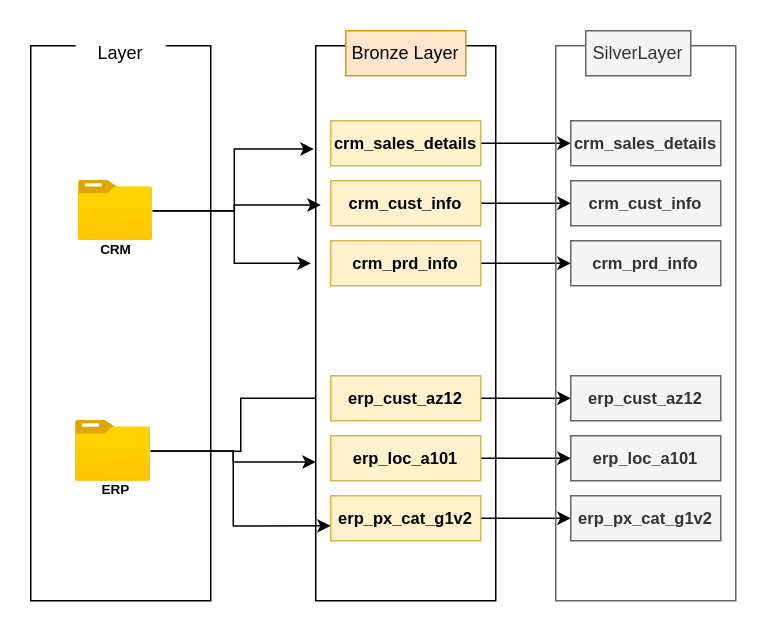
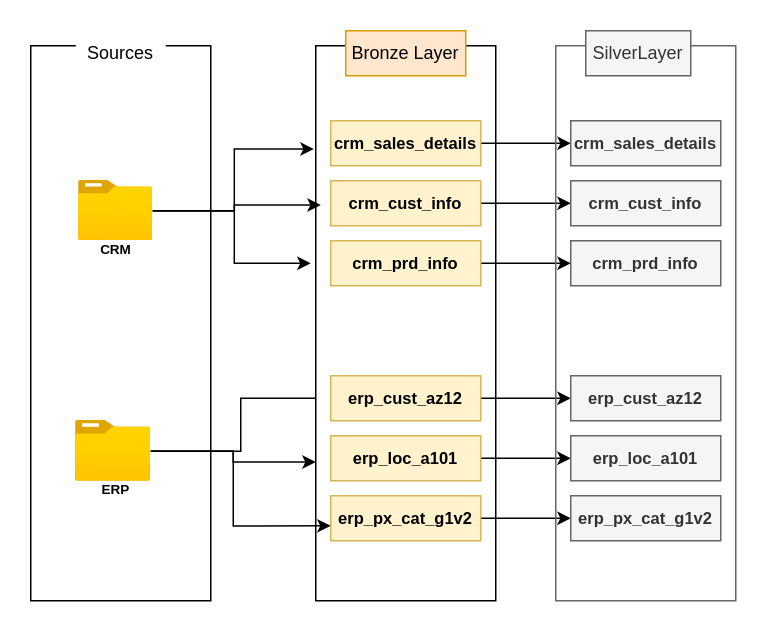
node "Layer": label "Layer" -> "Sources"
